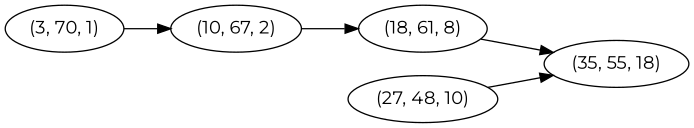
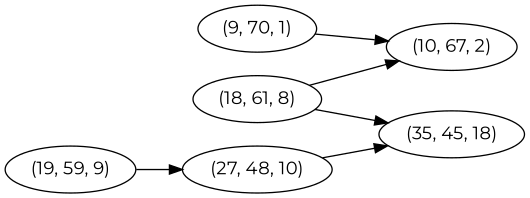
node "(3, 70, 1)": label "(3, 70, 1)" -> "(9, 70, 1)"
edge "(10, 67, 2)" -> "(18, 61, 8)": reversed
node "(35, 55, 18)": label "(35, 55, 18)" -> "(35, 45, 18)"
node "(19, 59, 9)": added
